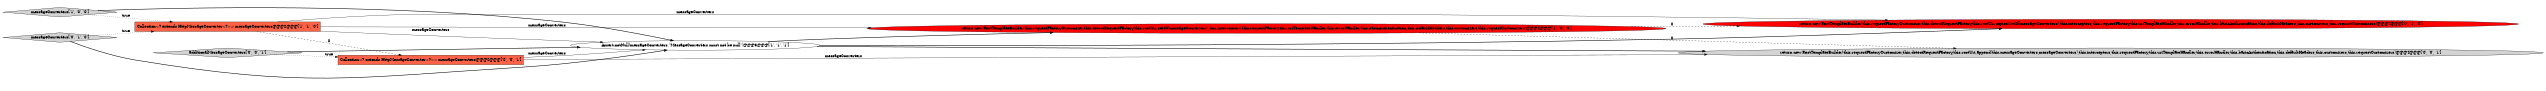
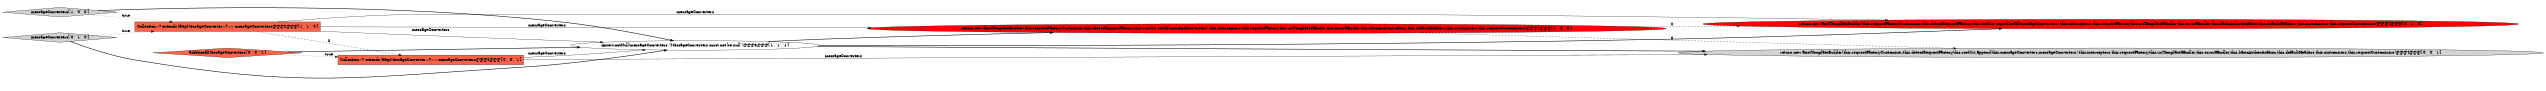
node "additionalMessageConverters['0', '0', '1']": fillcolor lightgray -> tomato
